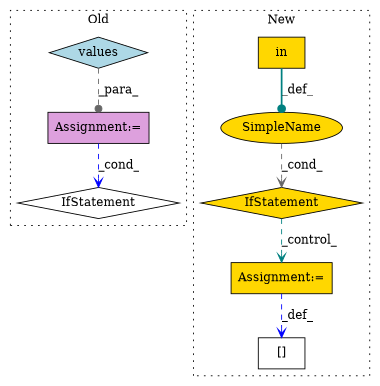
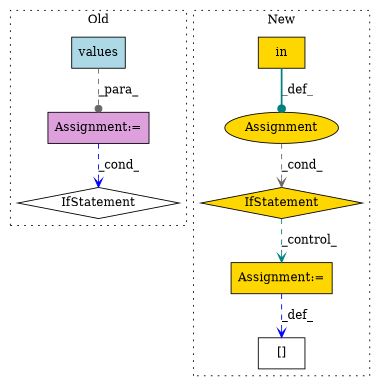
node "values": shape diamond -> box
node "SimpleName": label "SimpleName" -> "Assignment"
